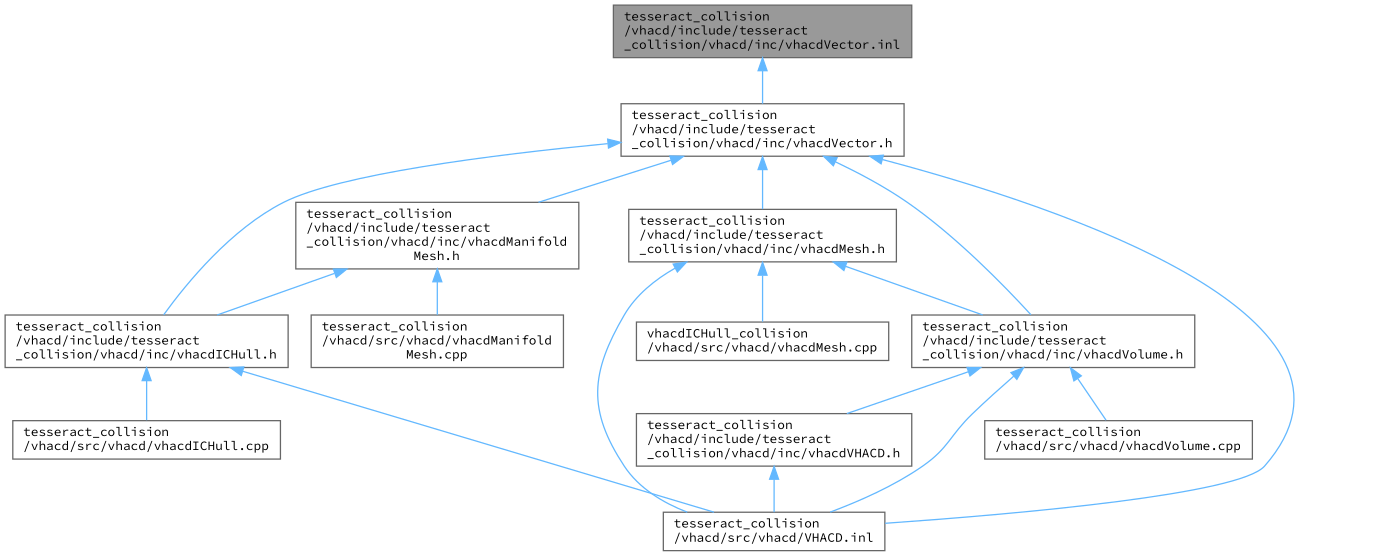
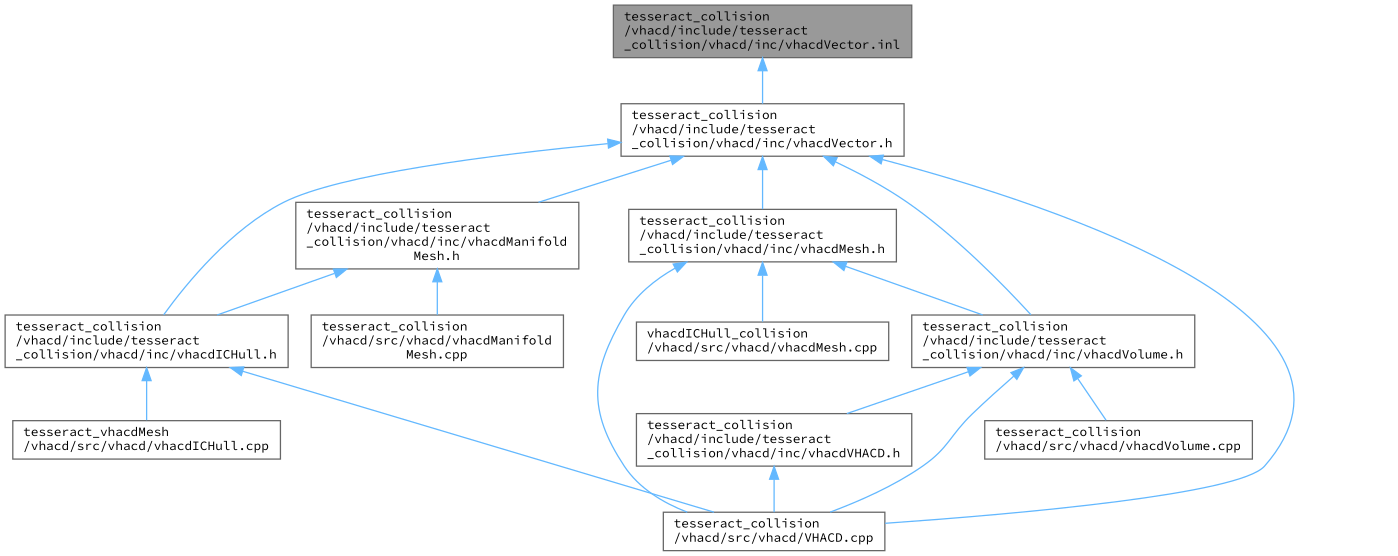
node "tesseract_collision /vhacd/src/vhacd/vhacdICHull.cpp": label "tesseract_collision /vhacd/src/vhacd/vhacdICHull.cpp" -> "tesseract_vhacdMesh /vhacd/src/vhacd/vhacdICHull.cpp"
node "tesseract_collision /vhacd/src/vhacd/VHACD.inl": label "tesseract_collision /vhacd/src/vhacd/VHACD.inl" -> "tesseract_collision /vhacd/src/vhacd/VHACD.cpp"
